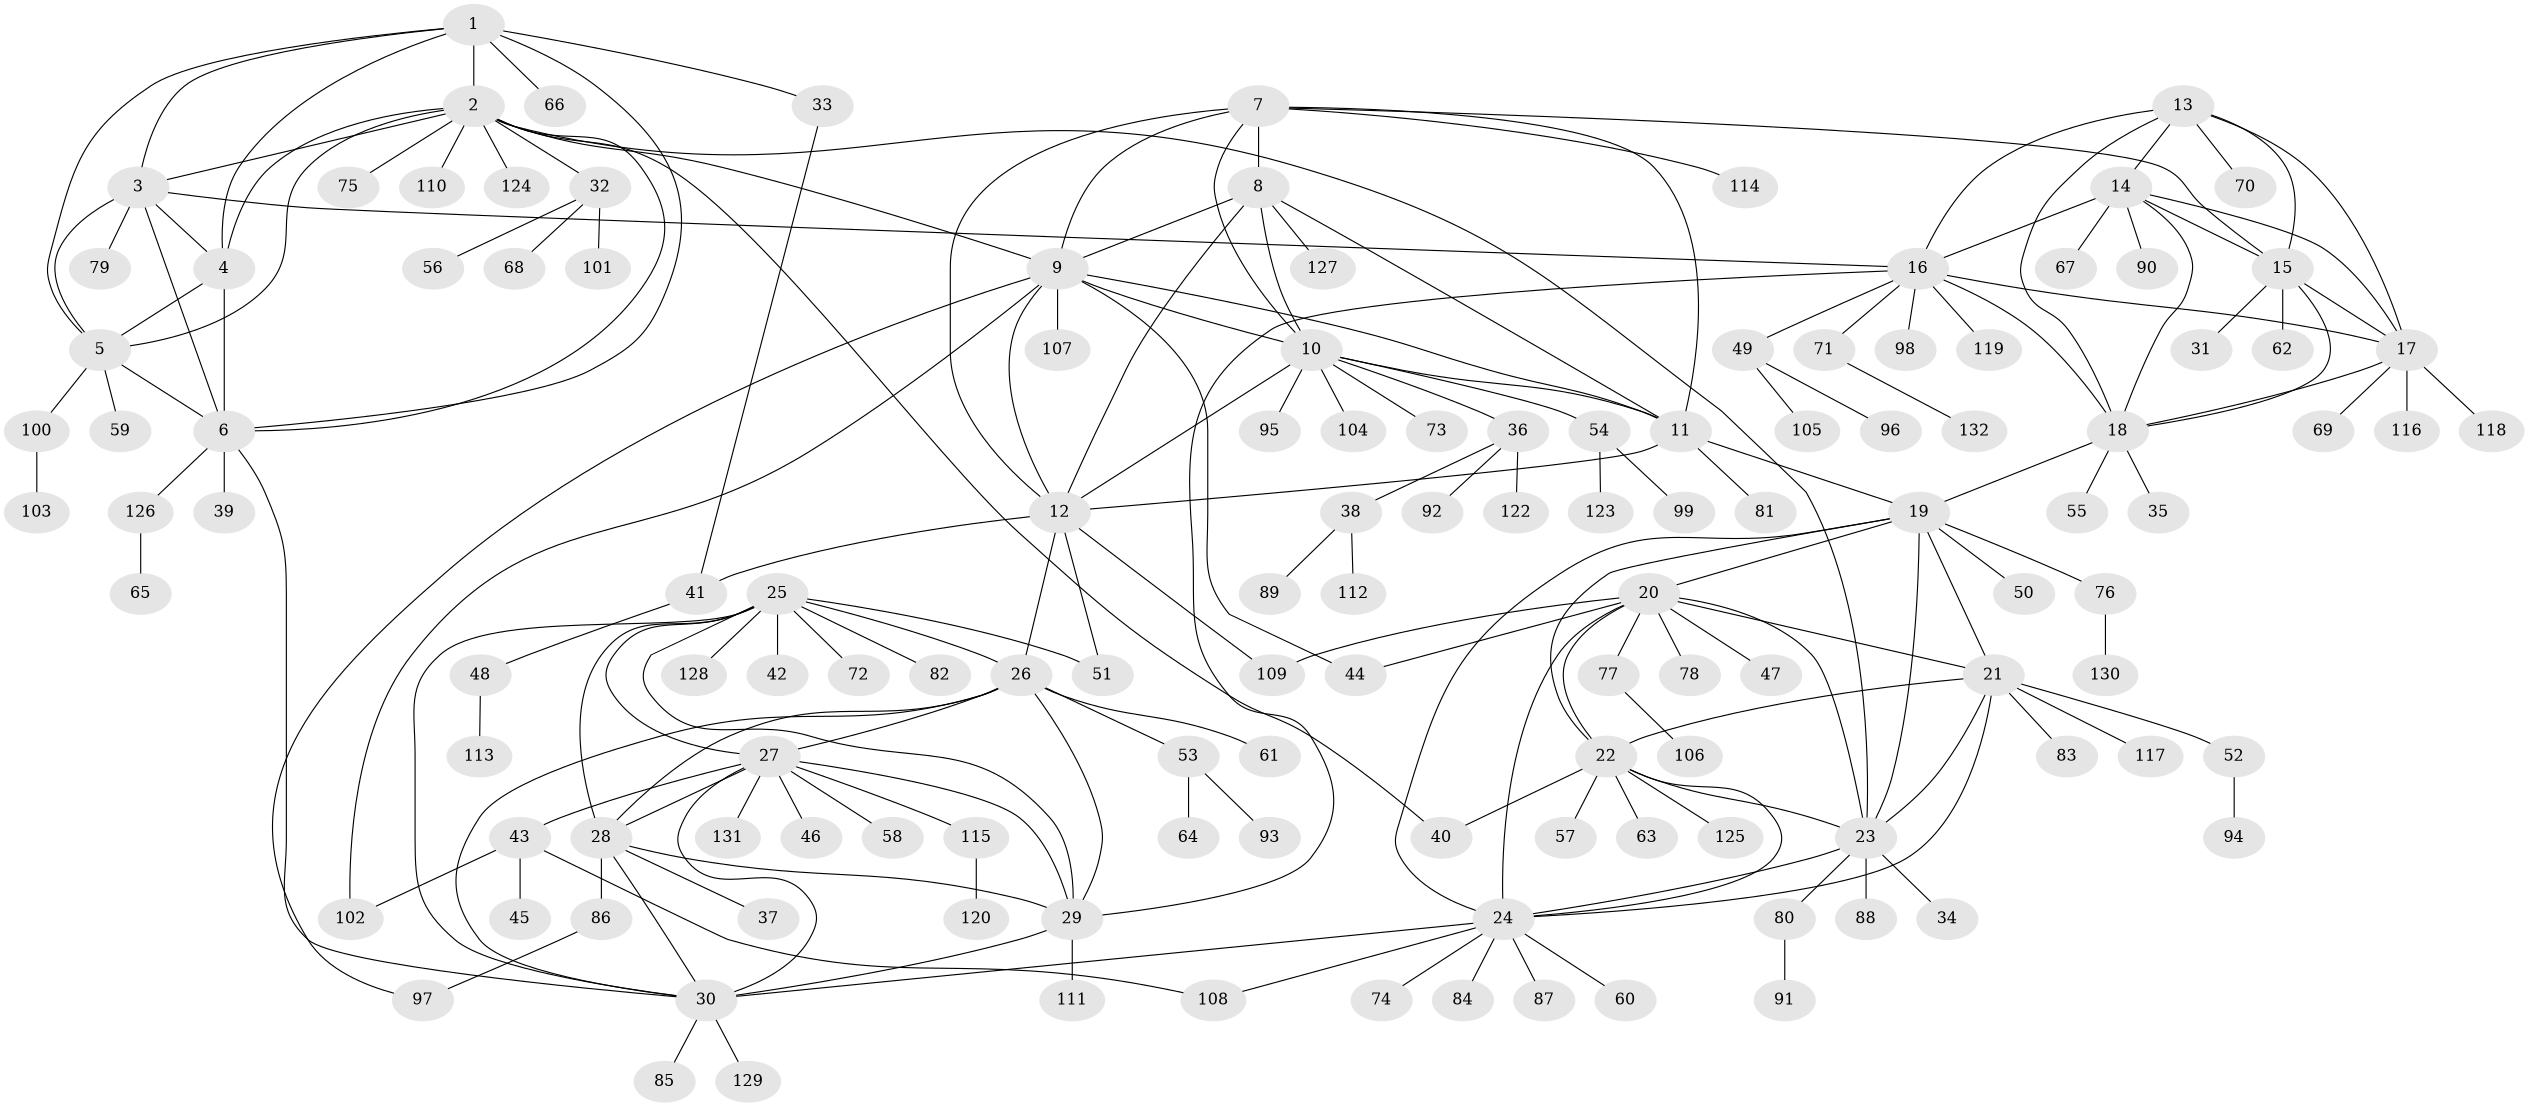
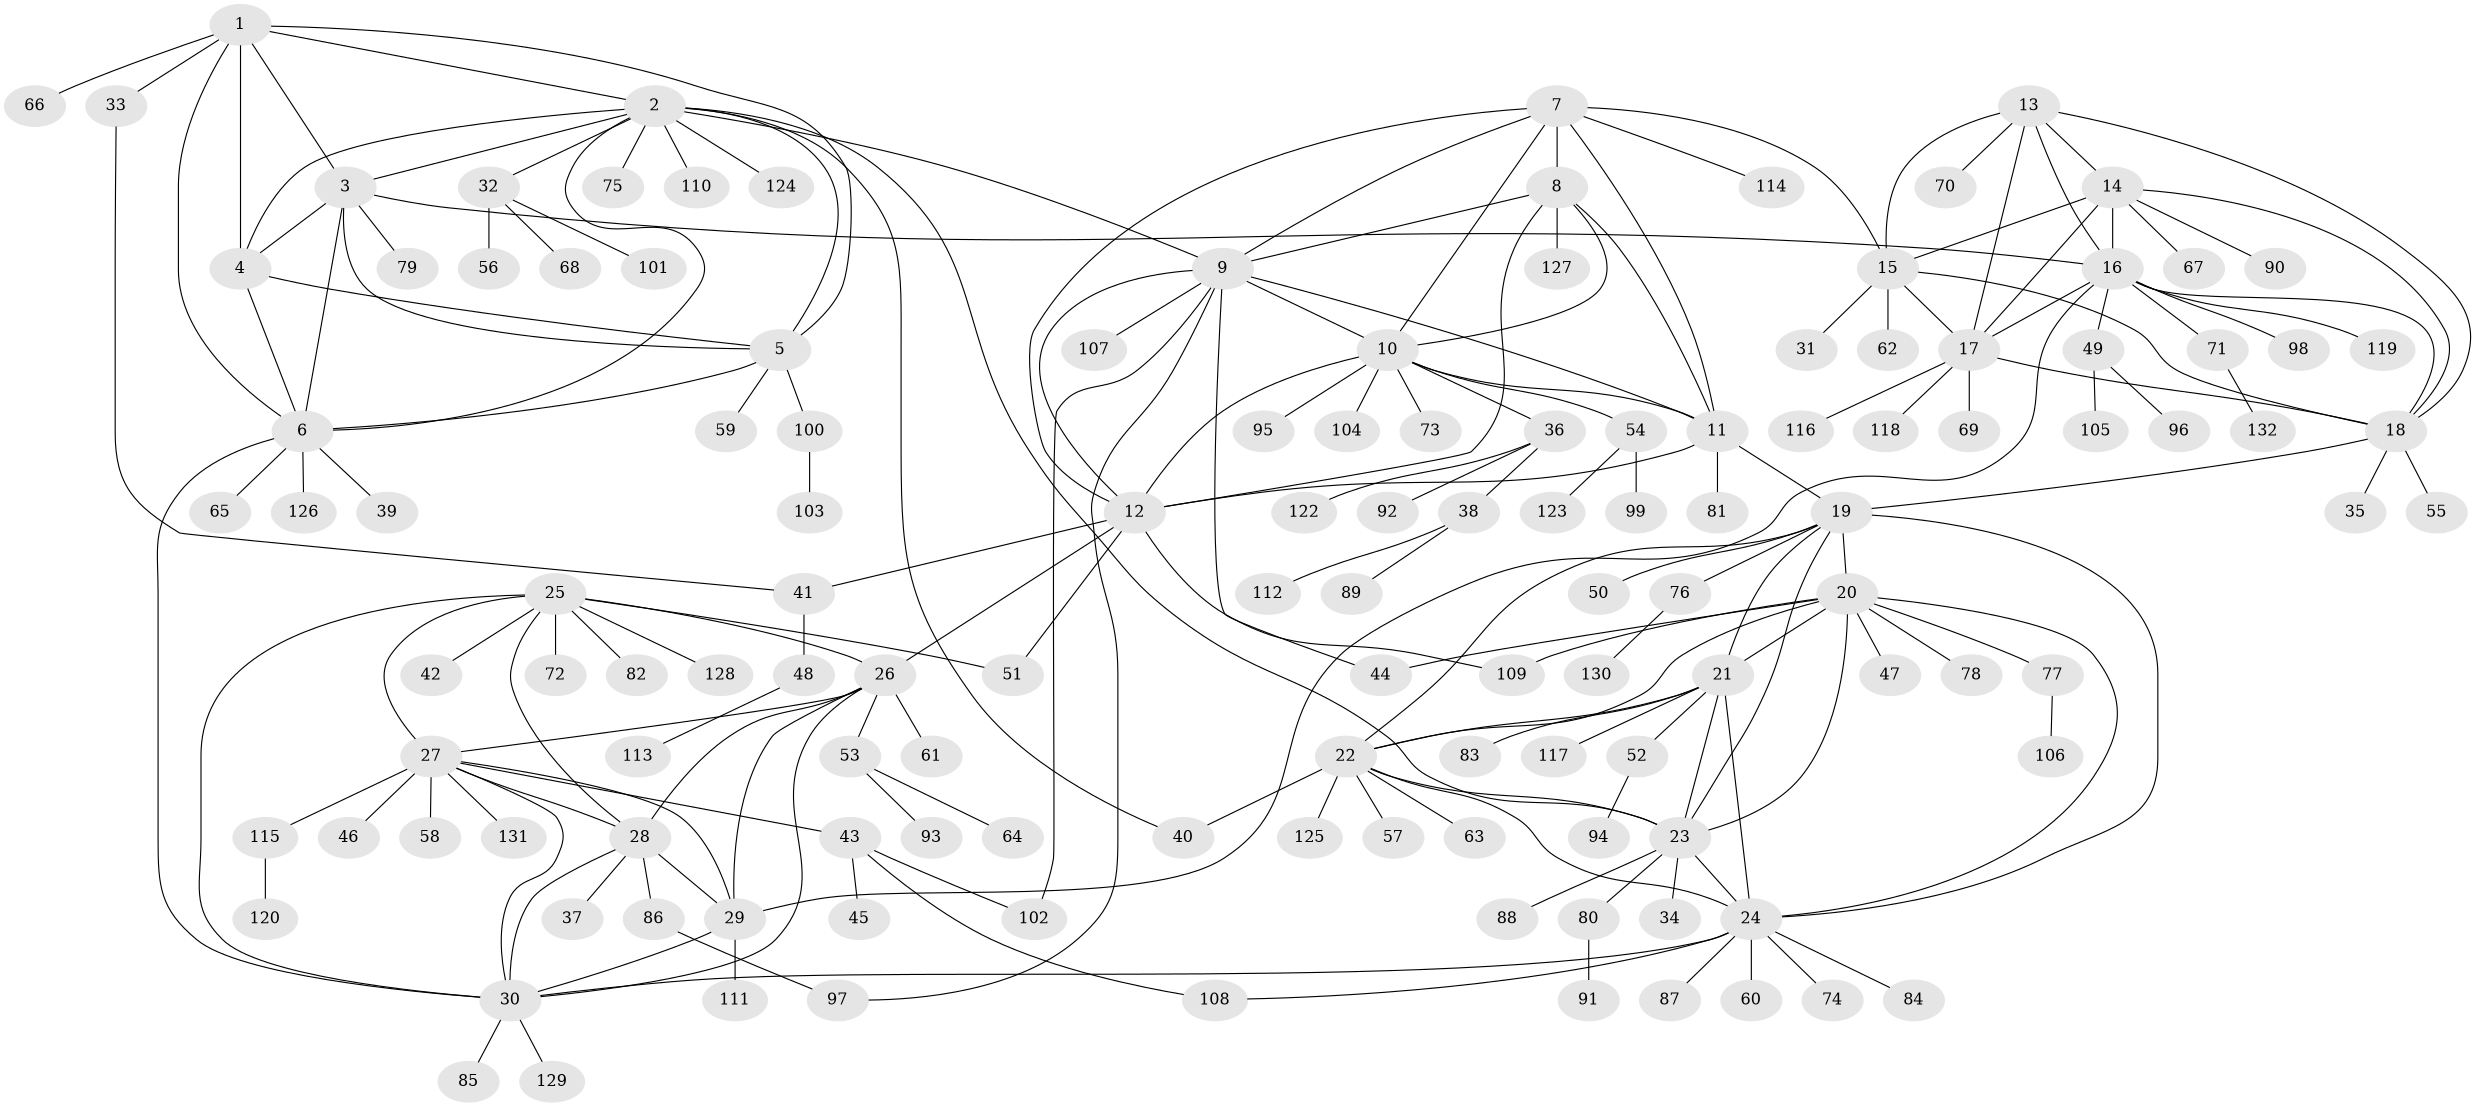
edge "126" -- "65": now "6" -- "65"
edge "25" -- "29": removed
